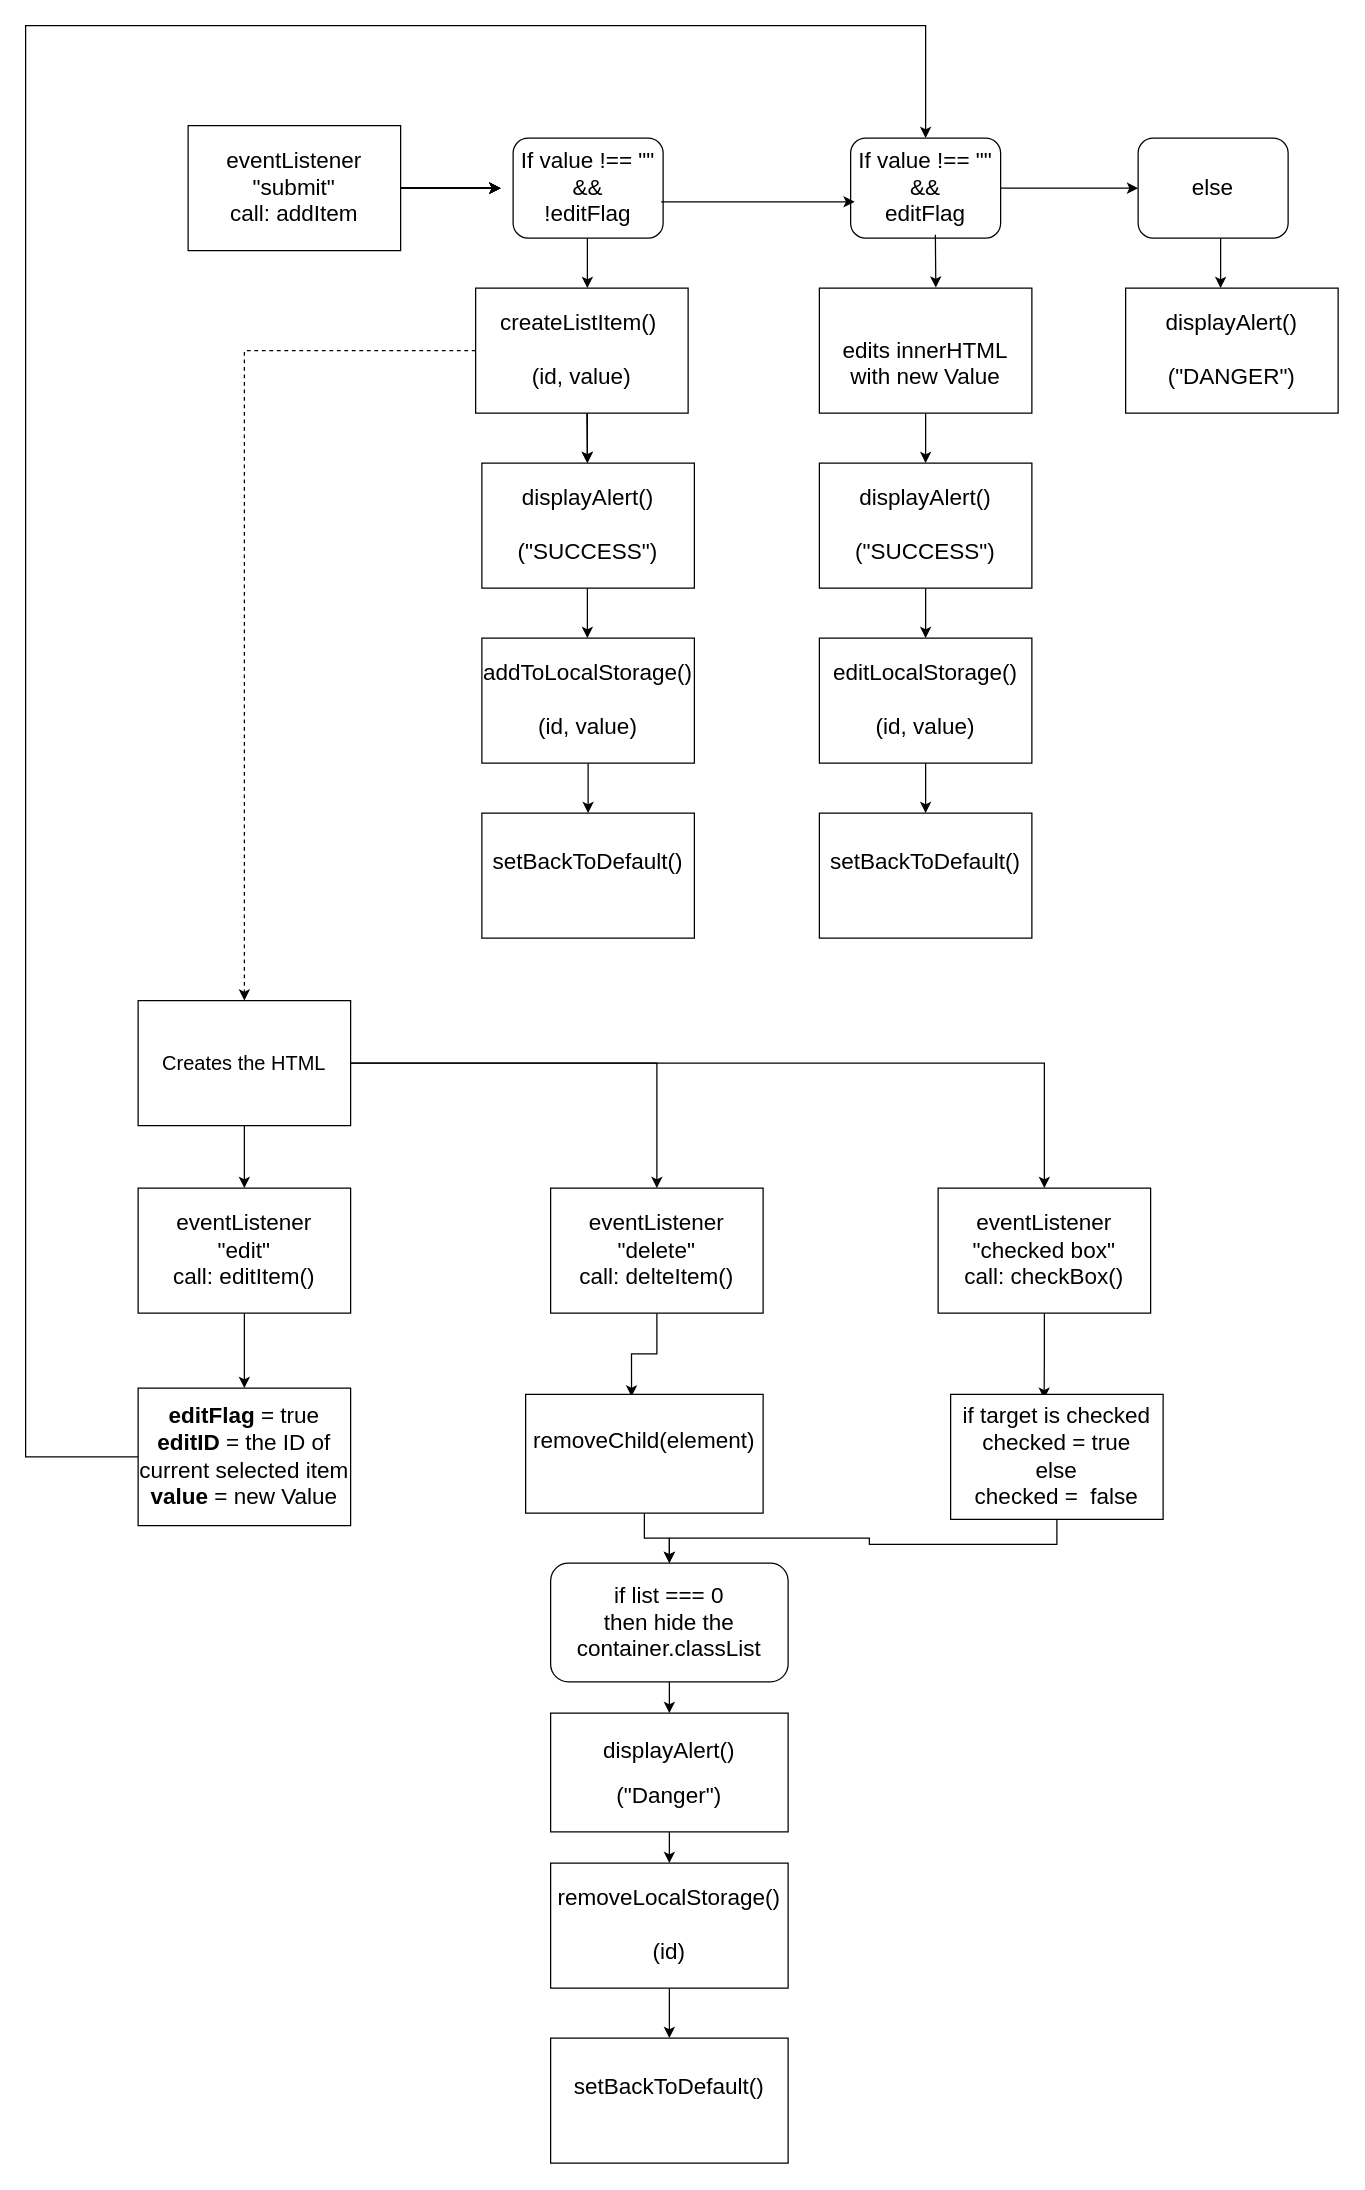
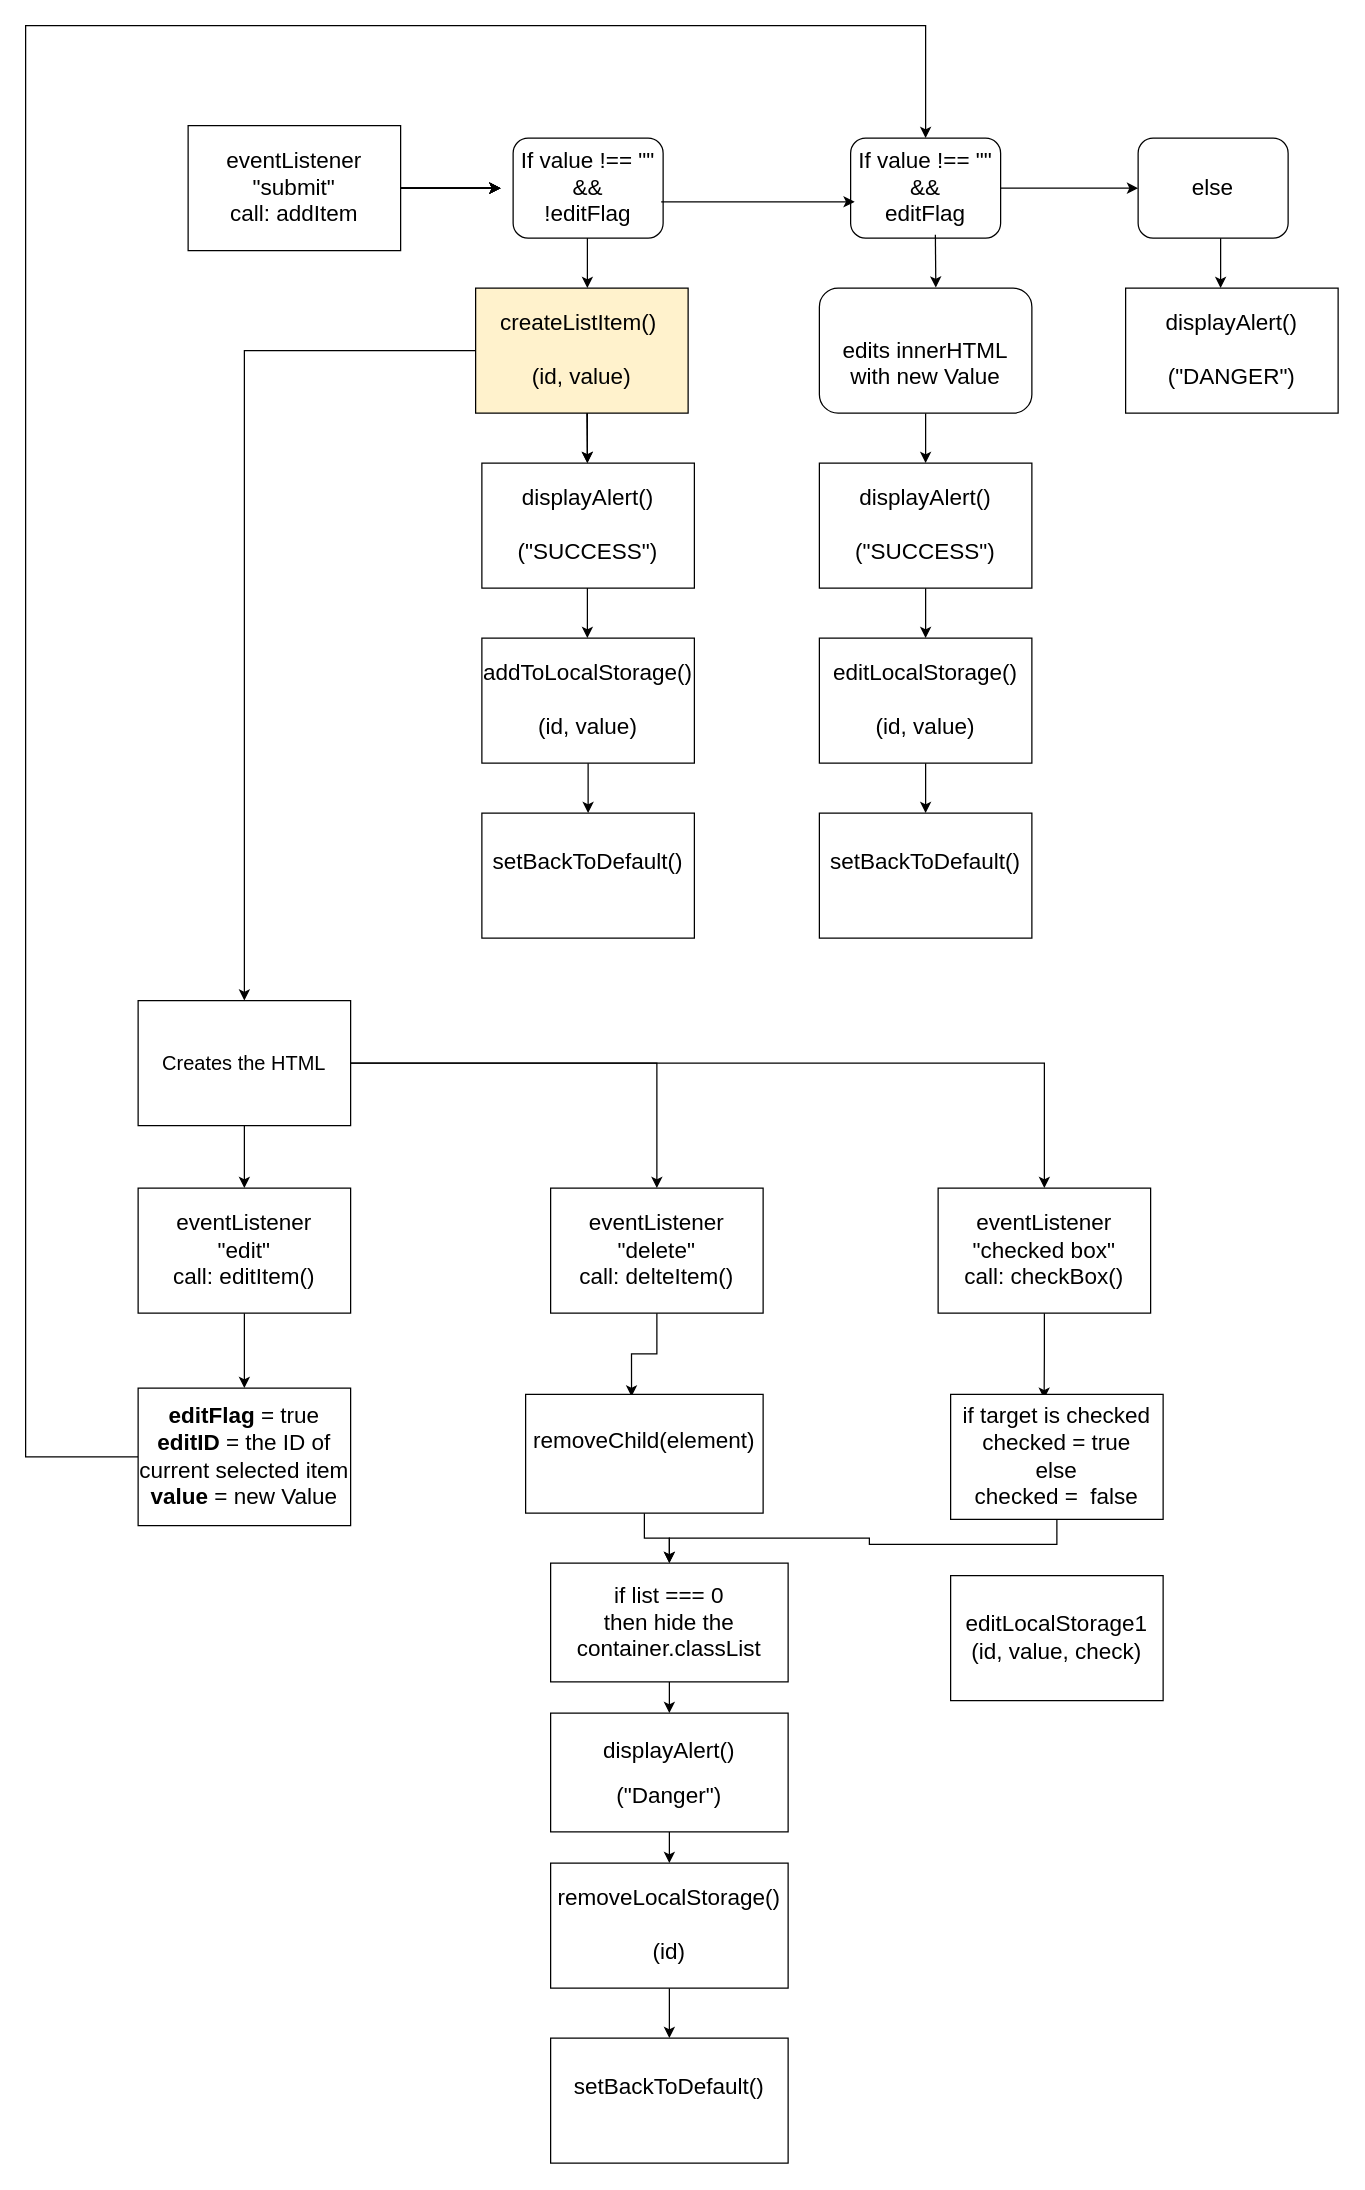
node "createListItem() (id, value)": fillcolor #ffffff -> #fff2cc
node "edits innerHTML with new Value": shape rectangle -> rounded rectangle
edge "createListItem() (id, value)" -> "Creates the HTML": style dashed -> solid
node "if list === 0 then hide the container.classList": shape rounded rectangle -> rectangle
node "editLocalStorage1 (id, value, check)": added
